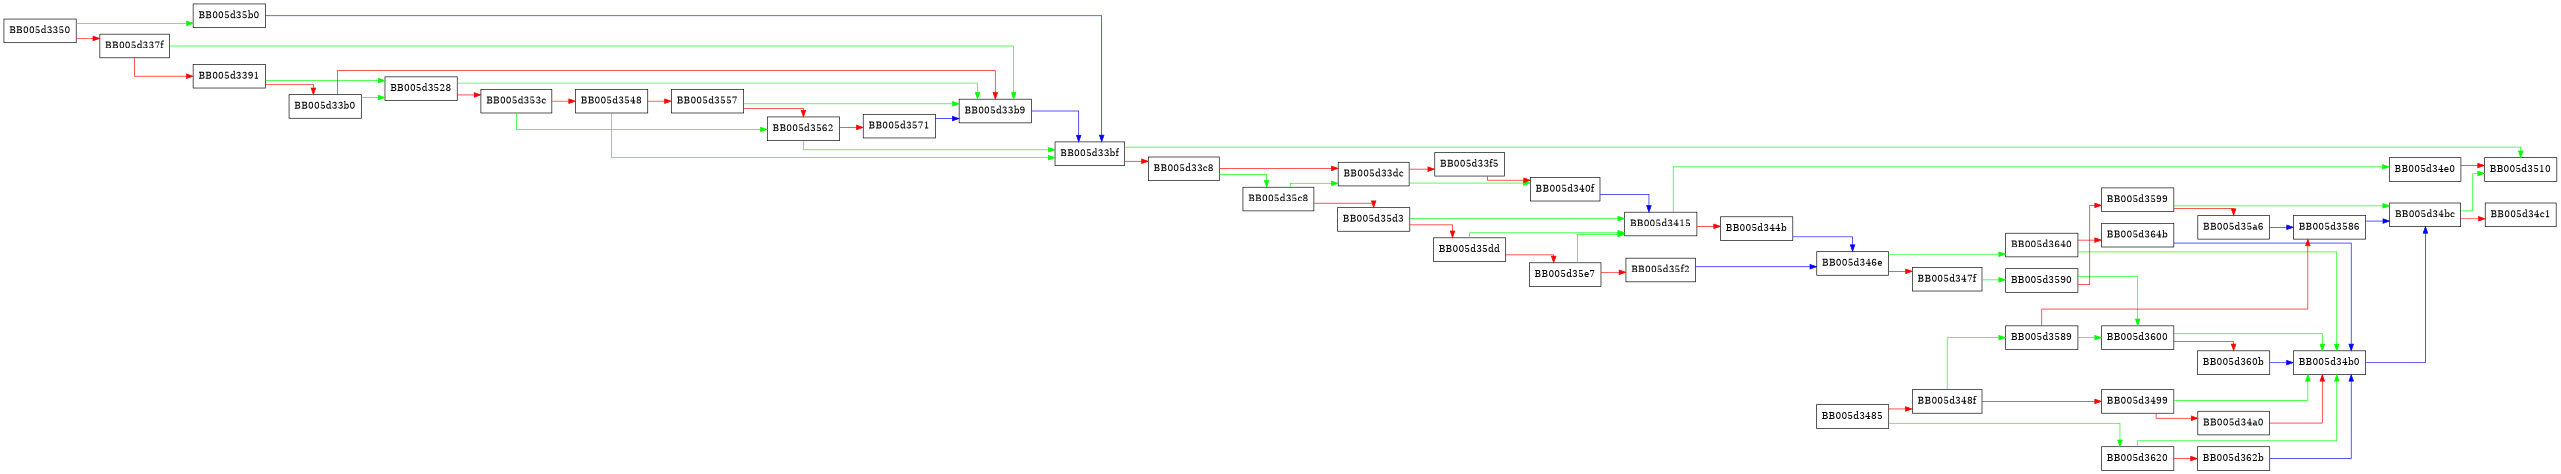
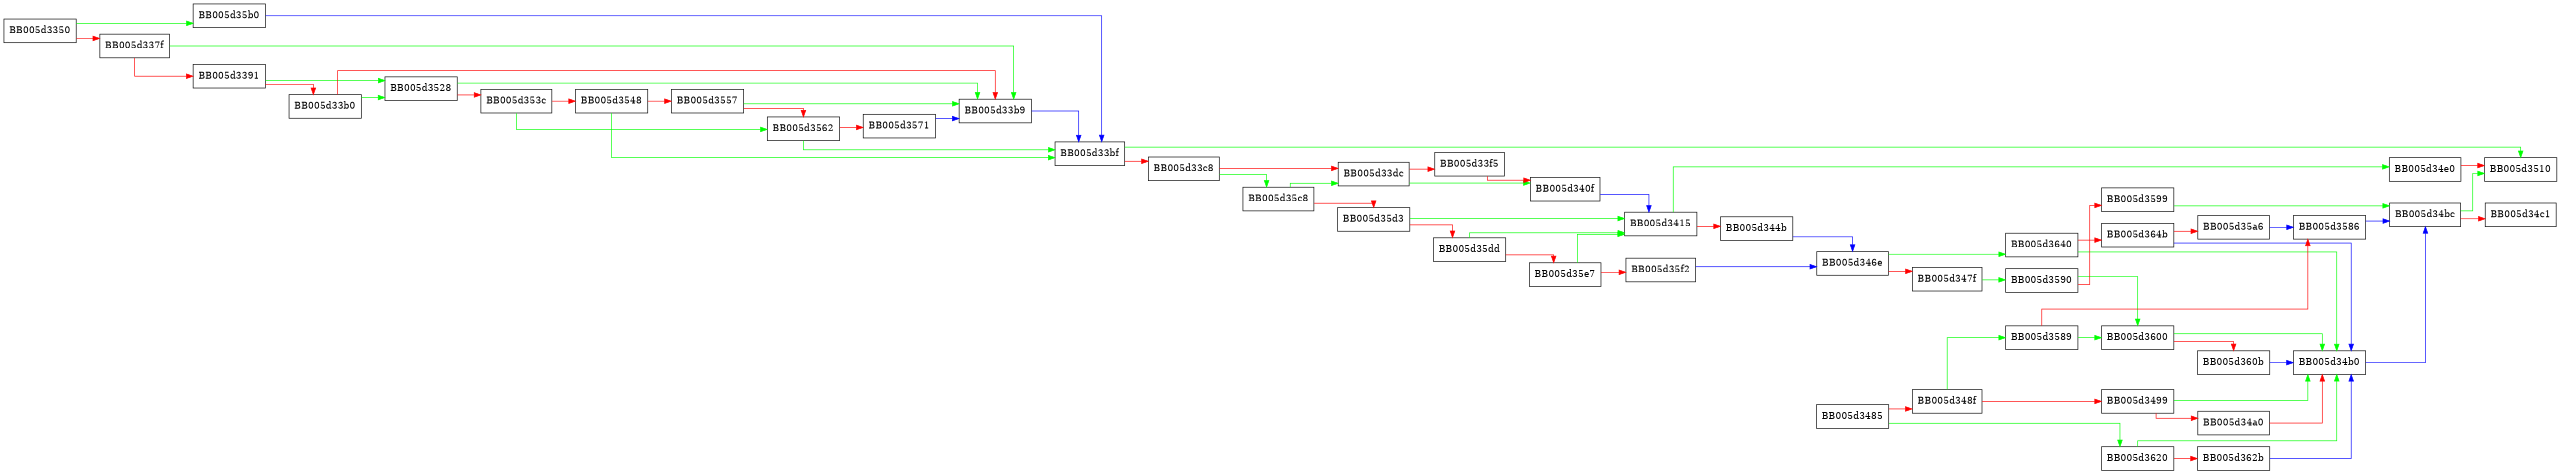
edge "BB005d3599" -> "BB005d35a6": now "BB005d364b" -> "BB005d35a6"
